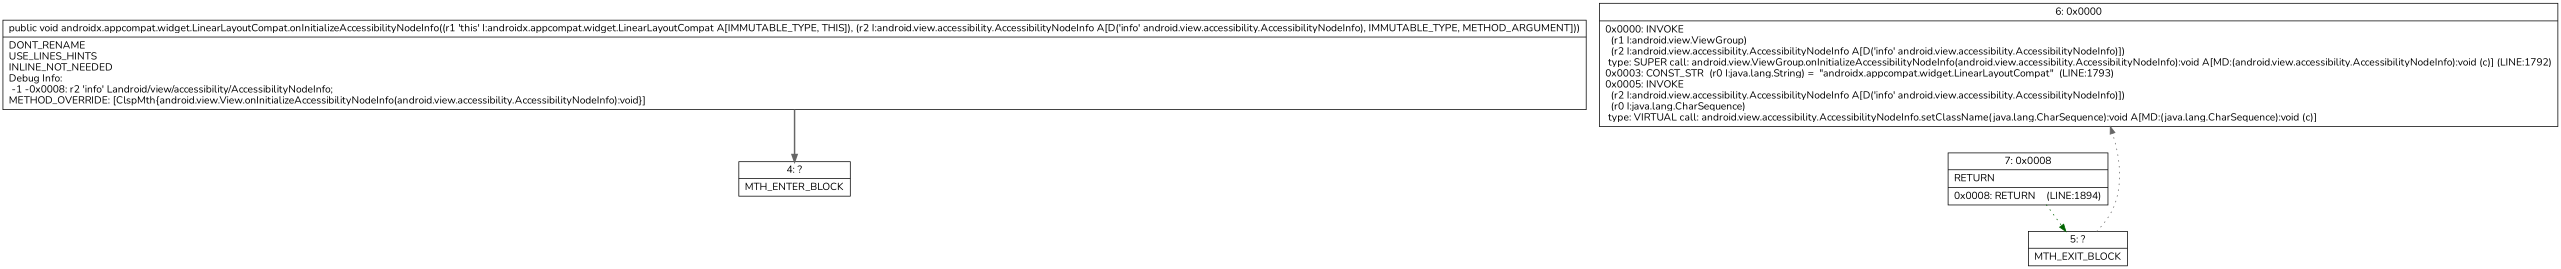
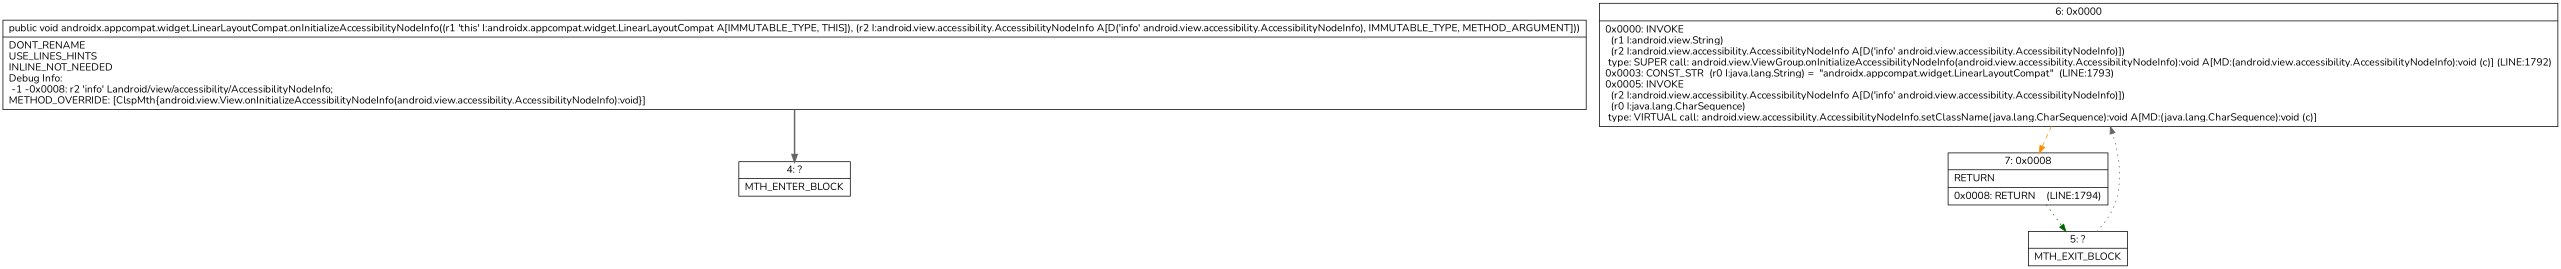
node "6: 0x0000": text "(r1 I:android.view.ViewGroup)" -> "(r1 I:android.view.String)"
edge "6: 0x0000" -> "7: 0x0008": added
node "7: 0x0008": text "0x0008: RETURN    (LINE:1894)" -> "0x0008: RETURN    (LINE:1794)"
